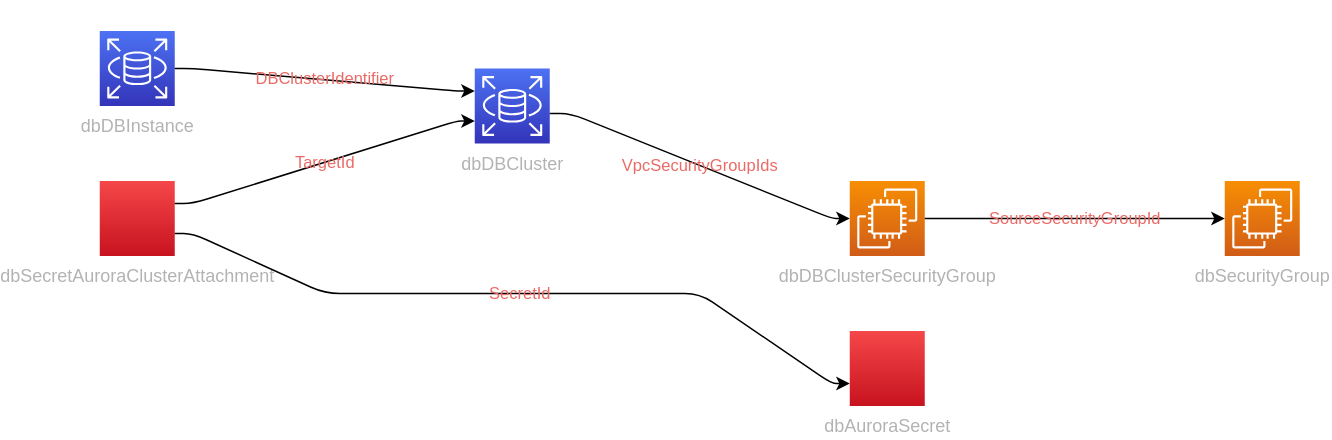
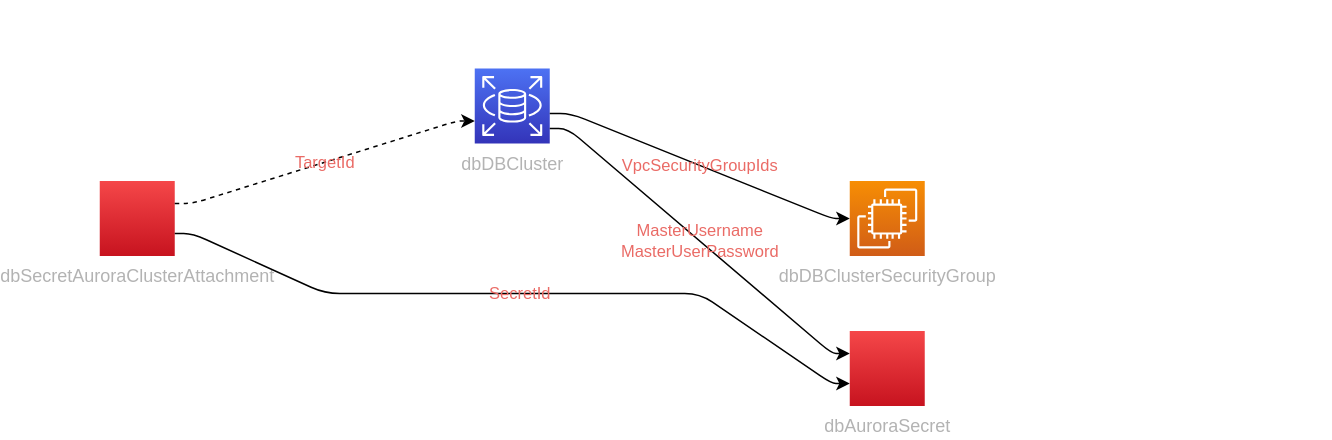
node "dbDBInstance": removed
edge "dbDBInstance" -> "dbDBCluster": removed, label "DBClusterIdentifier"
edge "dbSecretAuroraClusterAttachment" -> "dbDBCluster": style solid -> dashed
edge "dbDBClusterSecurityGroup" -> "dbSecurityGroup": removed, label "SourceSecurityGroupId"
node "dbSecurityGroup": removed
edge "dbDBCluster" -> "dbAuroraSecret": added, label "MasterUsername MasterUserPassword"
